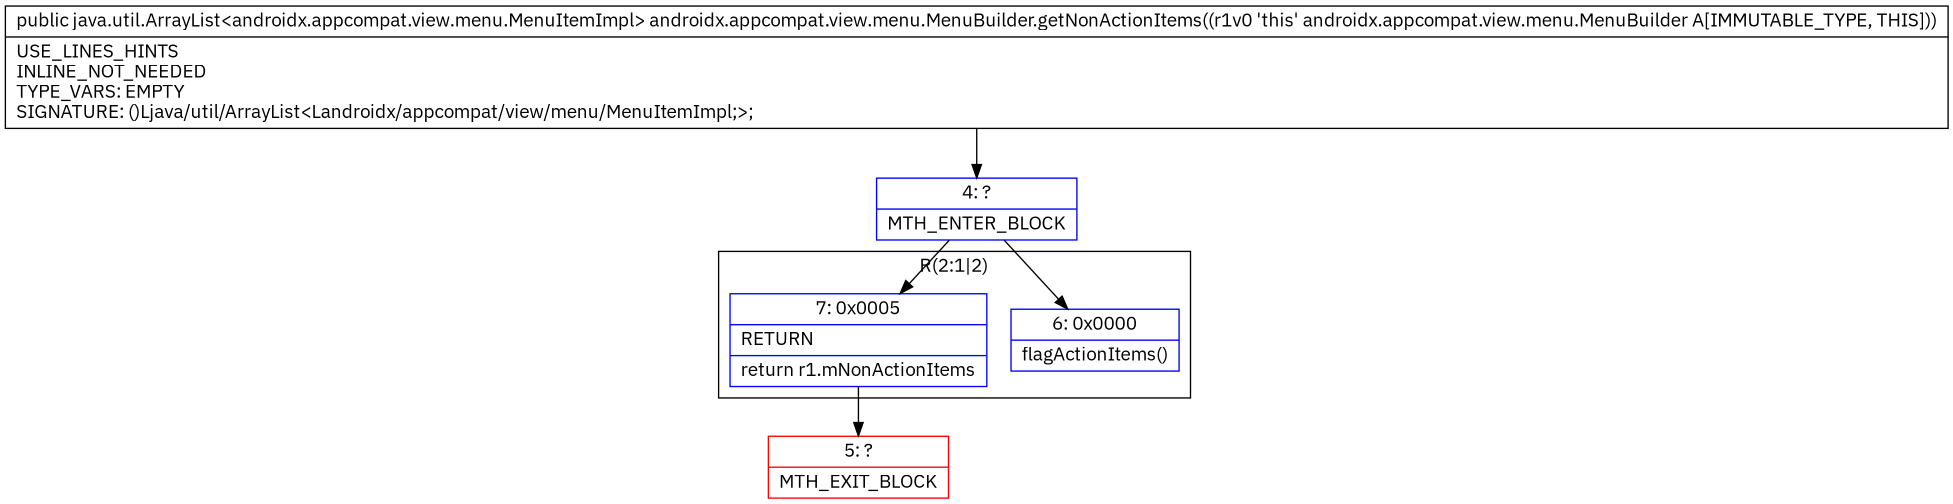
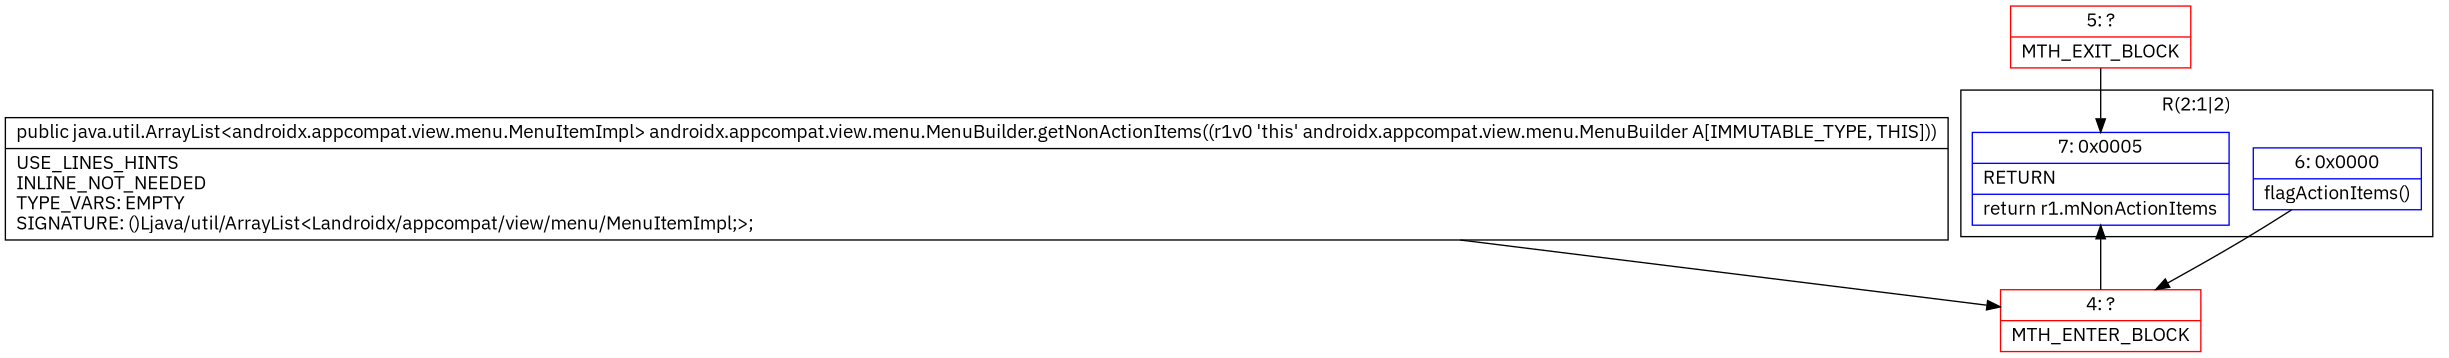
node "4: ?": color blue -> red
edge "4: ?" -> "6: 0x0000": reversed
edge "7: 0x0005" -> "5: ?": reversed
